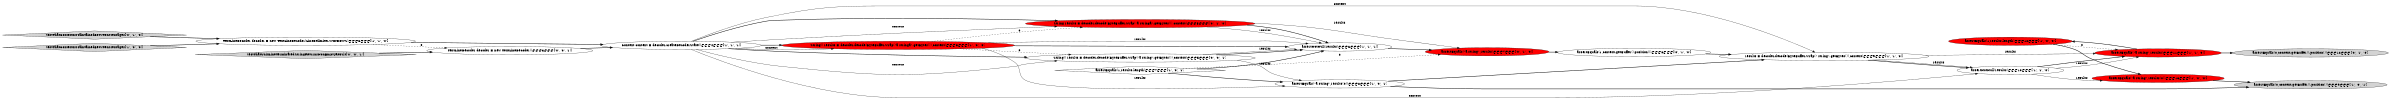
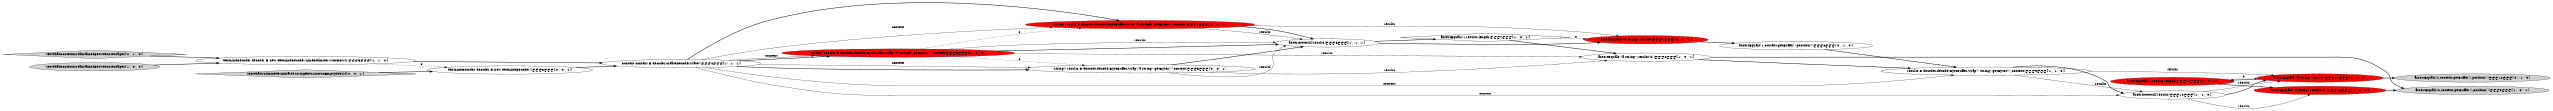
node "testThatContextIsMaintainedBetweenMessages['1', '0', '0']": shape diamond -> ellipse
edge "assertEquals(1,results.length)@@@7@@@['1', '0', '1']" -> "assertNotNull(results)@@@6@@@['1', '1', '1']": reversed
